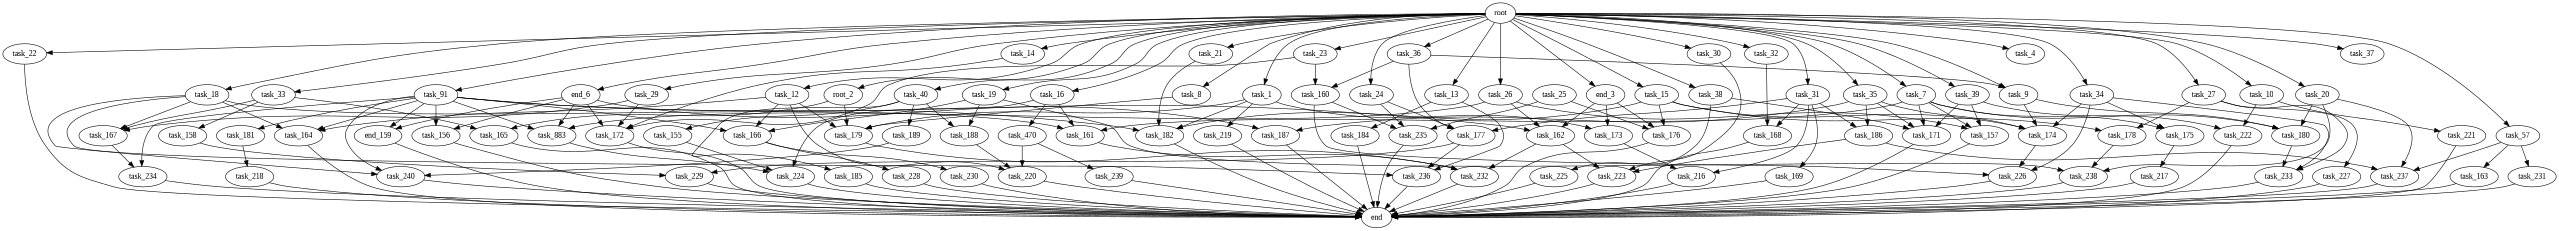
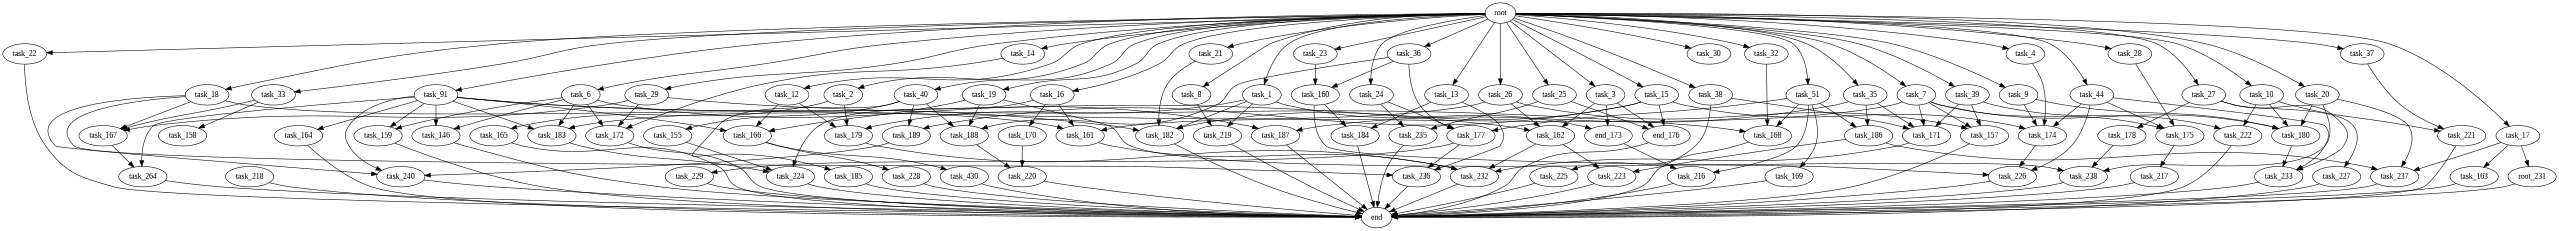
edge "root" -> "task_25": added
node "task_28": added
edge "task_36" -> "task_9": now "task_36" -> "task_188"
edge "task_23" -> "task_172": removed
node "end_6": label "end_6" -> "task_6"
node "root_2": label "root_2" -> "task_2"
node "end_3": label "end_3" -> "task_3"
node "task_31": label "task_31" -> "task_51"
node "task_34": label "task_34" -> "task_44"
edge "task_37" -> "task_221": added
edge "task_160" -> "task_235": now "task_160" -> "task_184"
edge "task_33" -> "task_165": removed
edge "task_35" -> "task_174": now "task_4" -> "task_174"
edge "task_12" -> "task_164": removed
edge "task_8" -> "task_179": now "task_8" -> "task_219"
edge "task_29" -> "task_168": added
edge "task_10" -> "task_180": added
edge "task_18" -> "task_164": removed
edge "task_15" -> "task_178": now "task_15" -> "task_189"
node "task_181": removed
node "end_159": label "end_159" -> "task_159"
node "task_156": label "task_156" -> "task_146"
node "task_883": label "task_883" -> "task_183"
node "task_470": label "task_470" -> "task_170"
node "task_173": label "task_173" -> "end_173"
node "task_176": label "task_176" -> "end_176"
node "task_57": label "task_57" -> "task_17"
edge "task_30" -> "task_223": removed
edge "task_12" -> "task_220": removed
edge "task_158" -> "task_229": removed
node "task_234": label "task_234" -> "task_264"
node "task_230": label "task_230" -> "task_430"
node "task_239": removed
node "task_231": label "task_231" -> "root_231"
edge "task_171" -> "end": now "task_171" -> "task_232"
